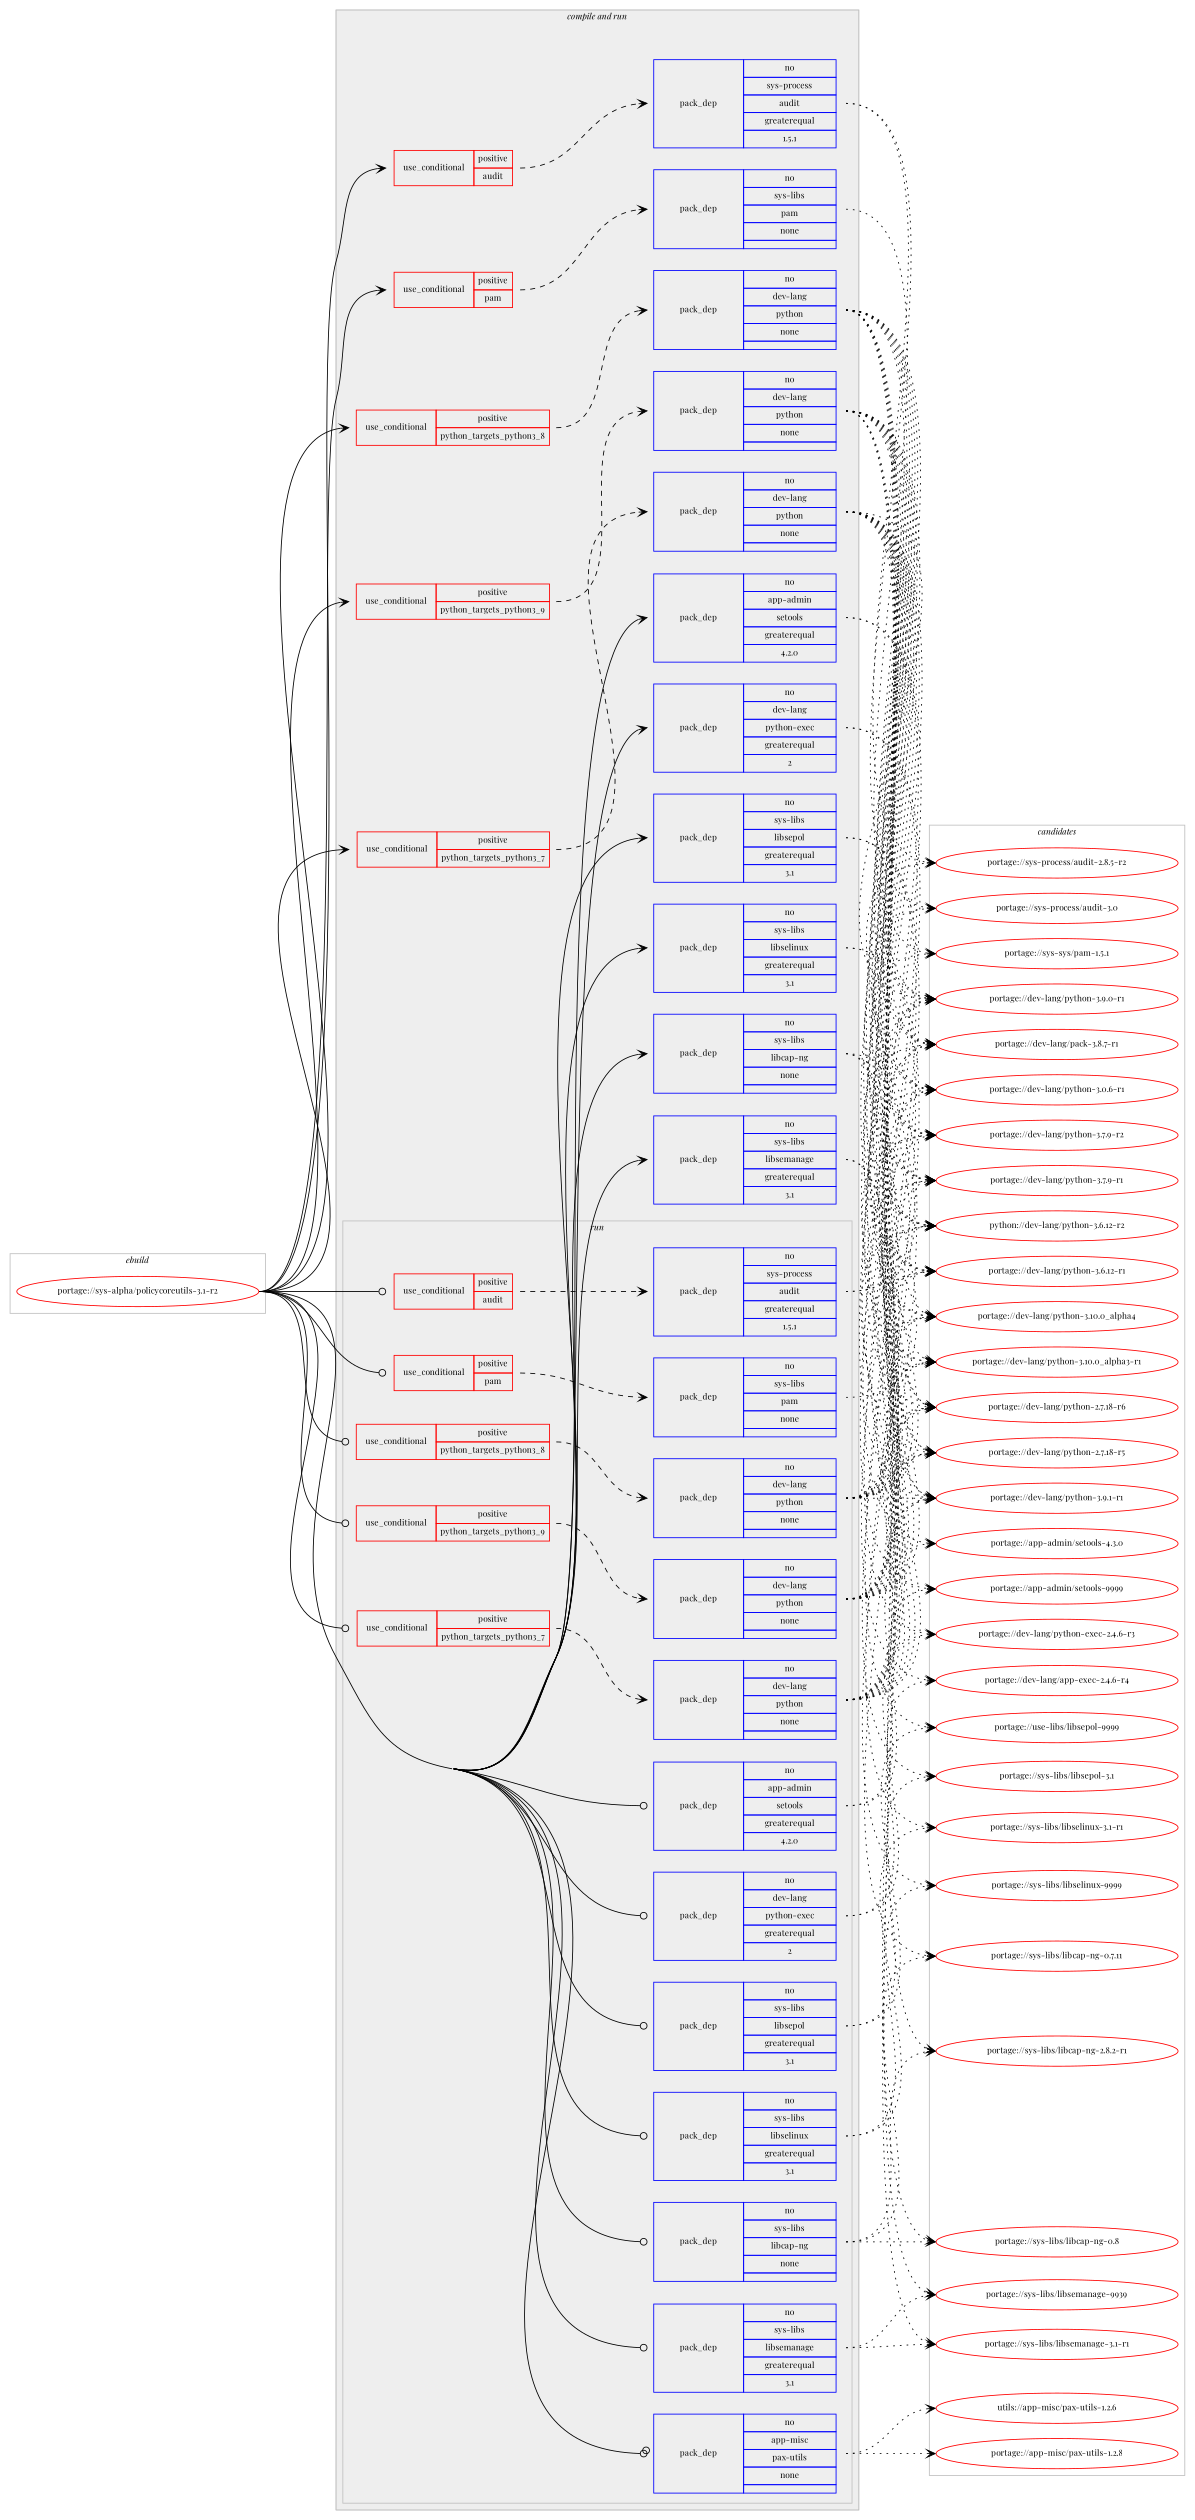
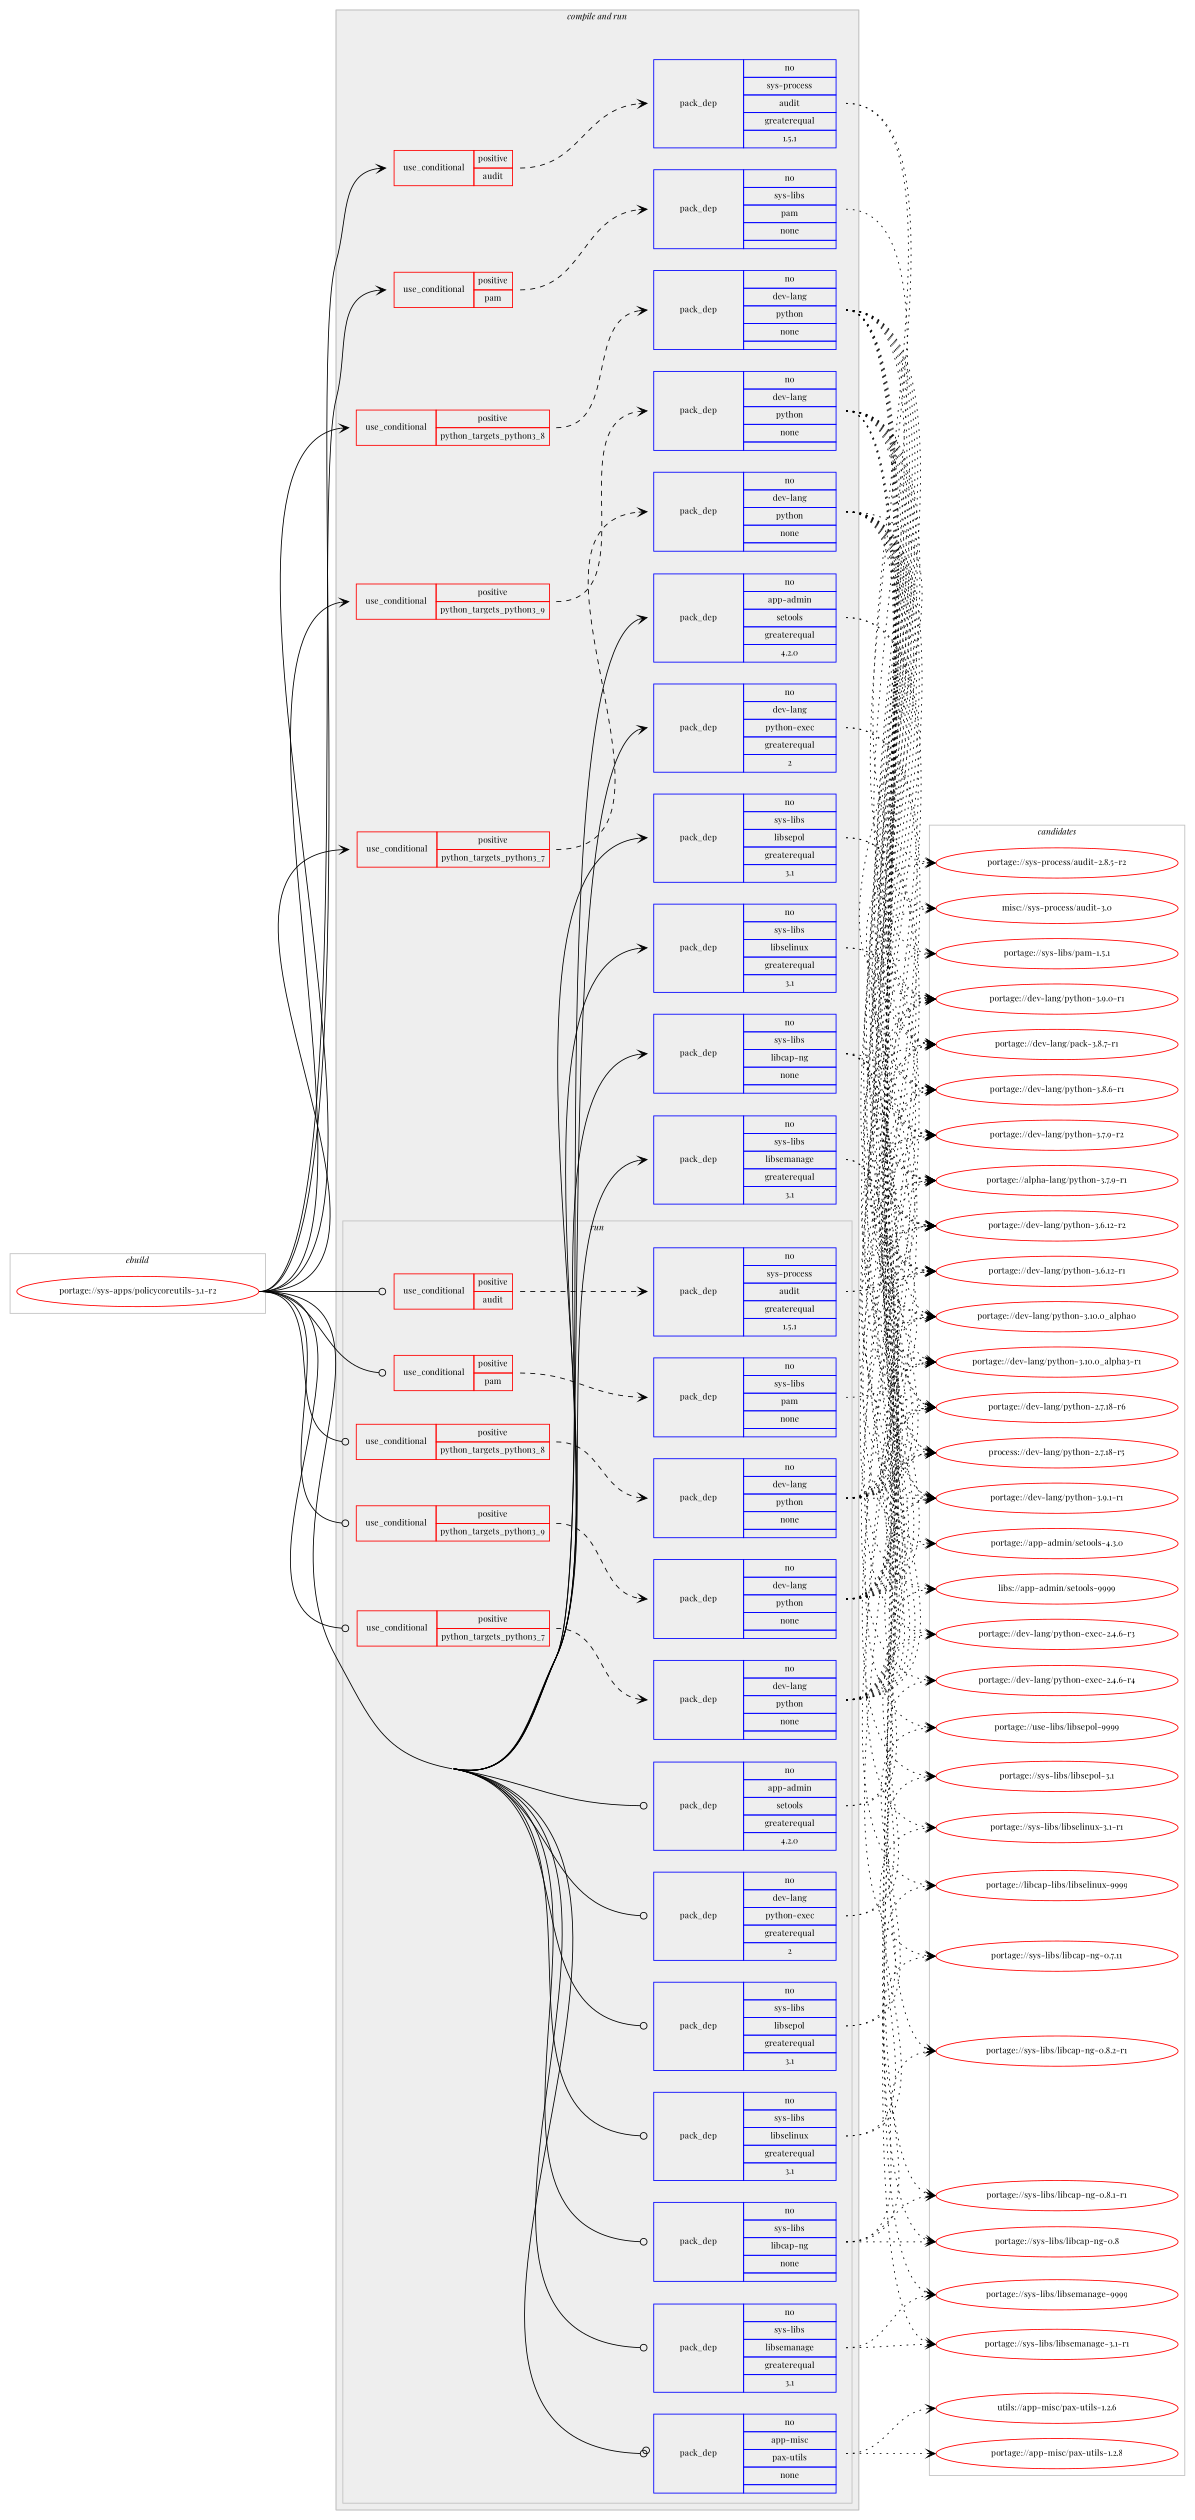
node "portage://sys-process/audit-3.0": label "portage://sys-process/audit-3.0" -> "misc://sys-process/audit-3.0"
node "portage://sys-sys/pam-1.5.1": label "portage://sys-sys/pam-1.5.1" -> "portage://sys-libs/pam-1.5.1"
node "portage://dev-lang/python-3.0.6-r1": label "portage://dev-lang/python-3.0.6-r1" -> "portage://dev-lang/python-3.8.6-r1"
node "portage://dev-lang/python-3.7.9-r1": label "portage://dev-lang/python-3.7.9-r1" -> "portage://alpha-lang/python-3.7.9-r1"
node "python://dev-lang/python-3.6.12-r2": label "python://dev-lang/python-3.6.12-r2" -> "portage://dev-lang/python-3.6.12-r2"
node "portage://sys-alpha/policycoreutils-3.1-r2": label "portage://sys-alpha/policycoreutils-3.1-r2" -> "portage://sys-apps/policycoreutils-3.1-r2"
node "portage://dev-lang/python-3.10.0_alpha4": label "portage://dev-lang/python-3.10.0_alpha4" -> "portage://dev-lang/python-3.10.0_alpha0"
node "portage://dev-lang/python-2.7.18-r5": label "portage://dev-lang/python-2.7.18-r5" -> "process://dev-lang/python-2.7.18-r5"
node "portage://app-admin/setools-9999": label "portage://app-admin/setools-9999" -> "libs://app-admin/setools-9999"
node "portage://dev-lang/app-exec-2.4.6-r4": label "portage://dev-lang/app-exec-2.4.6-r4" -> "portage://dev-lang/python-exec-2.4.6-r4"
node "portage://sys-libs/libselinux-9999": label "portage://sys-libs/libselinux-9999" -> "portage://libcap-libs/libselinux-9999"
node "portage://sys-libs/libcap-ng-2.8.2-r1": label "portage://sys-libs/libcap-ng-2.8.2-r1" -> "portage://sys-libs/libcap-ng-0.8.2-r1"
node "portage://sys-libs/libcap-ng-0.8.1-r1": added
node "portage://sys-libs/libsemanage-9939": label "portage://sys-libs/libsemanage-9939" -> "portage://sys-libs/libsemanage-9999"
